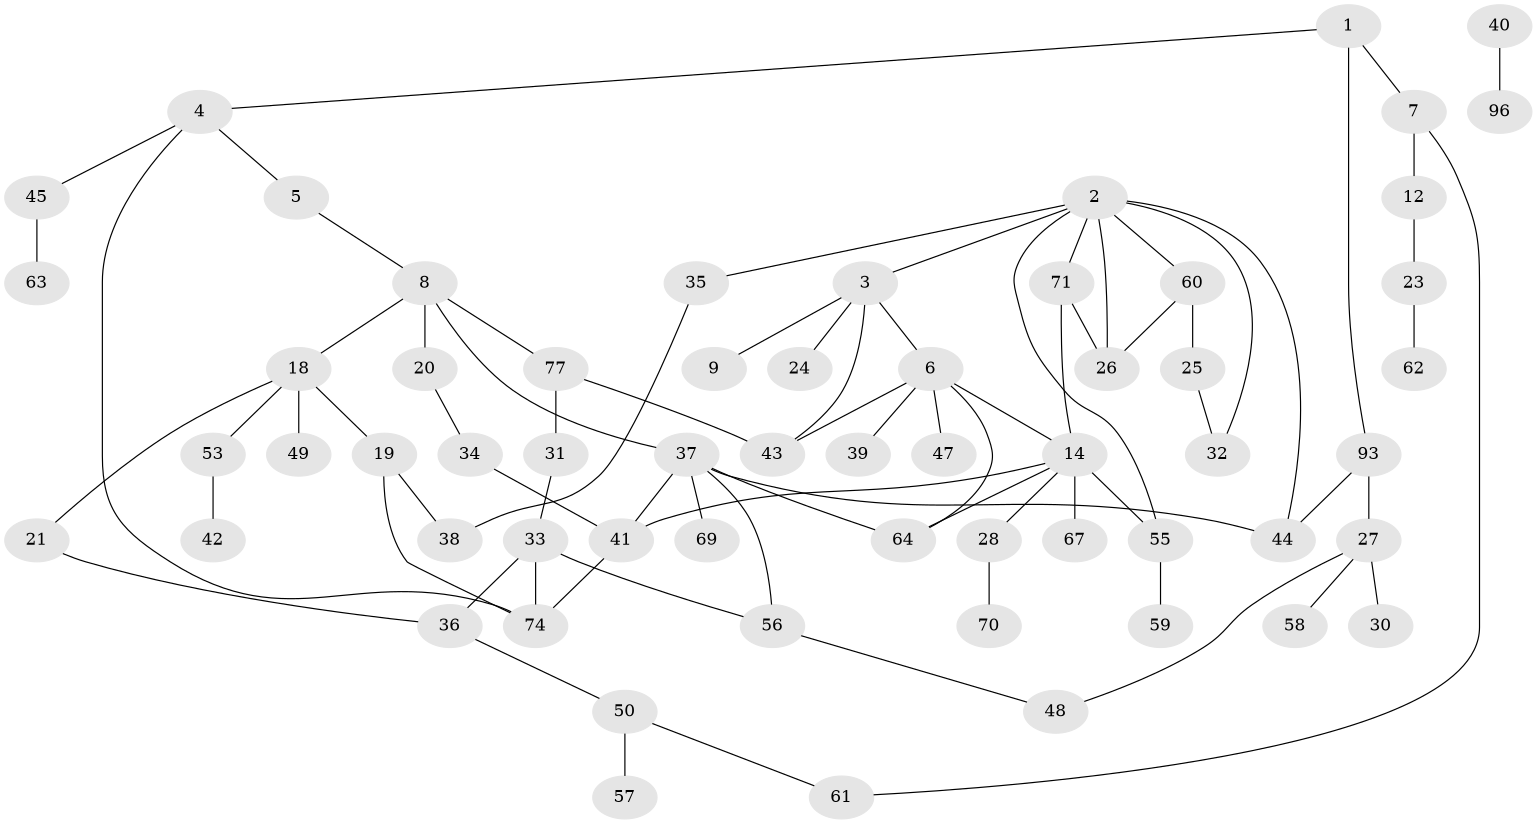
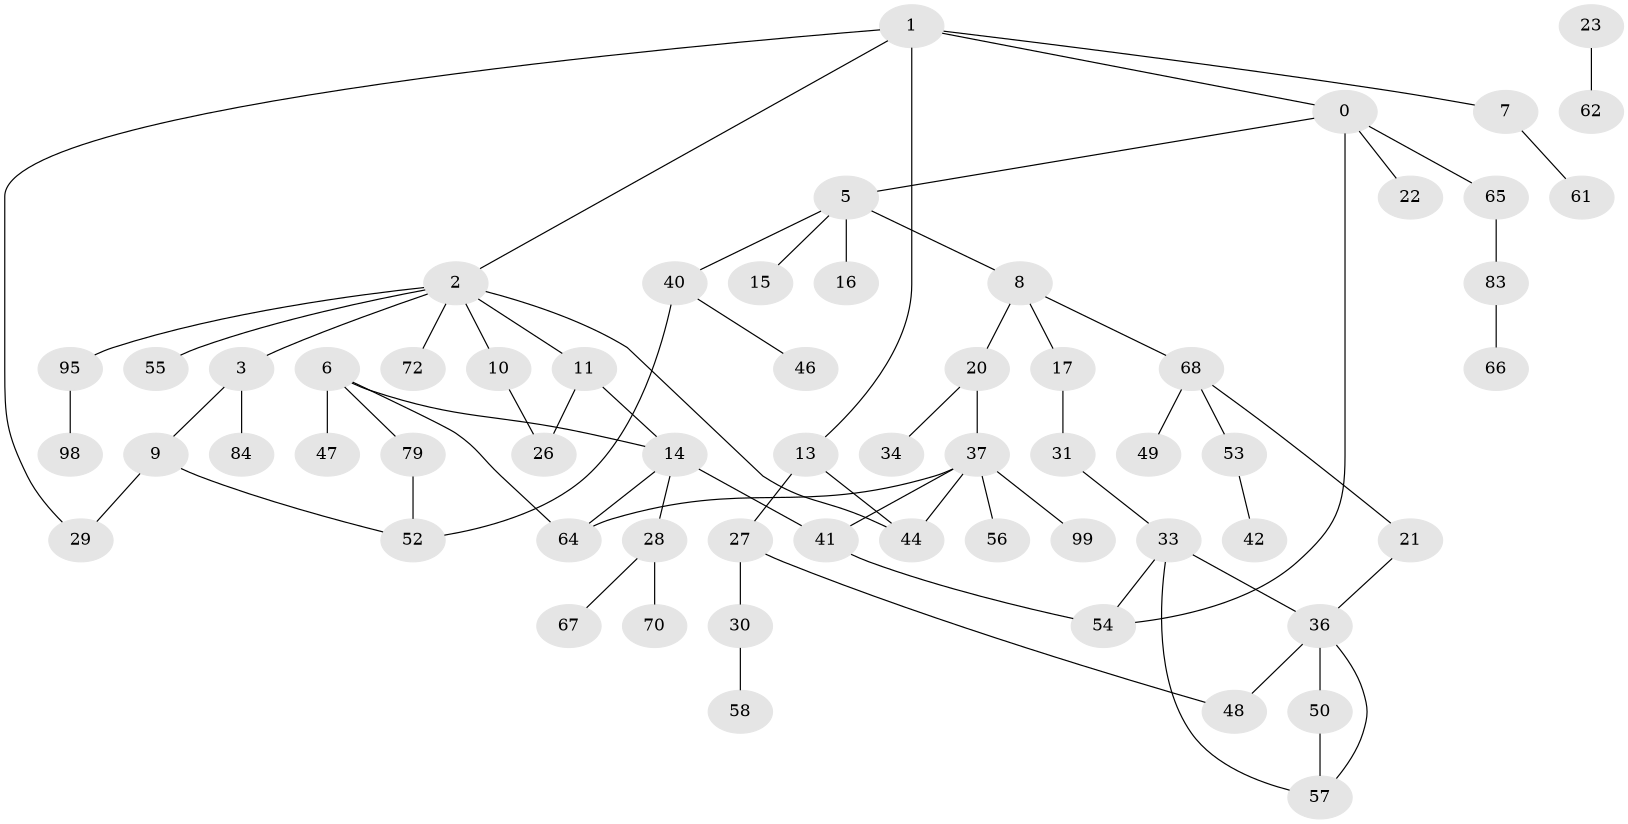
node "4": label "4" -> "0"
node "96": label "96" -> "46"
node "45": label "45" -> "65"
node "22": added
node "12": removed
edge "5" -- "40": added
node "63": label "63" -> "83"
node "35": label "35" -> "95"
node "15": added
node "16": added
node "71": label "71" -> "11"
edge "2" -- "26": now "2" -- "1"
node "60": label "60" -> "10"
edge "3" -- "6": removed
node "18": label "18" -> "68"
node "77": label "77" -> "17"
node "24": label "24" -> "84"
node "25": removed
node "66": added
edge "8" -- "37": now "20" -- "37"
node "19": removed
node "43": removed
node "39": label "39" -> "79"
node "32": label "32" -> "72"
node "93": label "93" -> "13"
edge "34" -- "41": removed
edge "14" -- "55": removed
edge "14" -- "67": now "28" -- "67"
node "29": added
node "52": added
node "38": label "38" -> "98"
node "69": label "69" -> "99"
edge "27" -- "58": now "30" -- "58"
edge "33" -- "56": now "33" -- "57"
node "74": label "74" -> "54"
node "59": removed
edge "56" -- "48": now "36" -- "48"
edge "36" -- "57": added
edge "50" -- "61": removed
